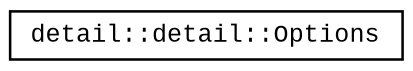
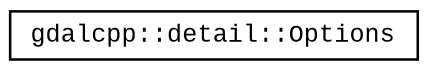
node "detail::detail::Options": label "detail::detail::Options" -> "gdalcpp::detail::Options"
